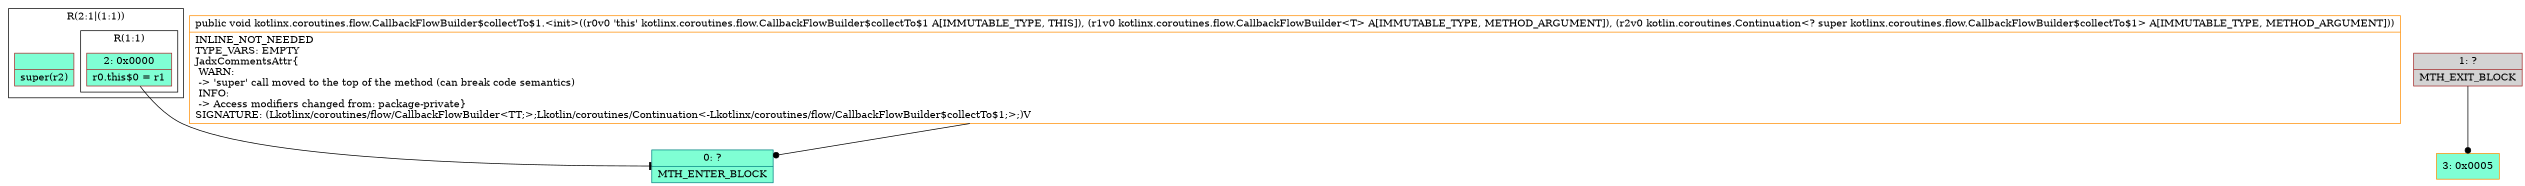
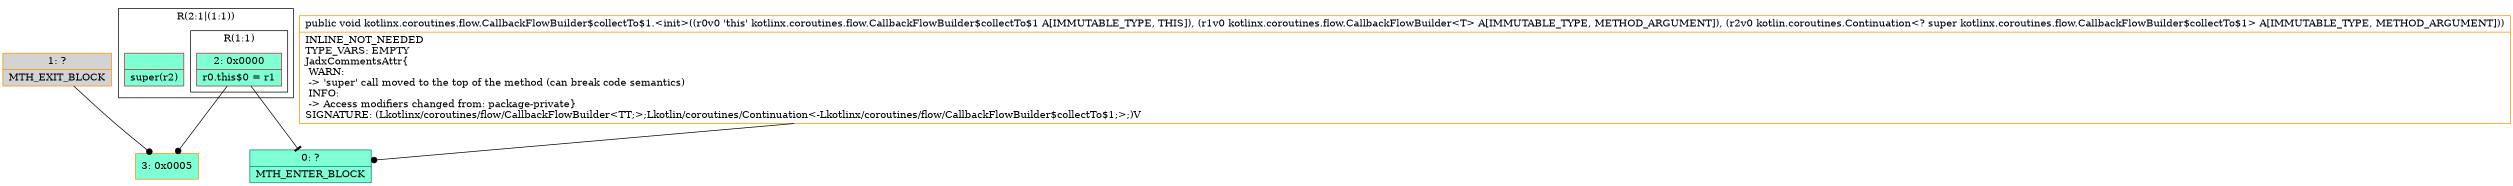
node "1: ?": color brown -> darkorange
edge "2: 0x0000" -> "3: 0x0005": added
